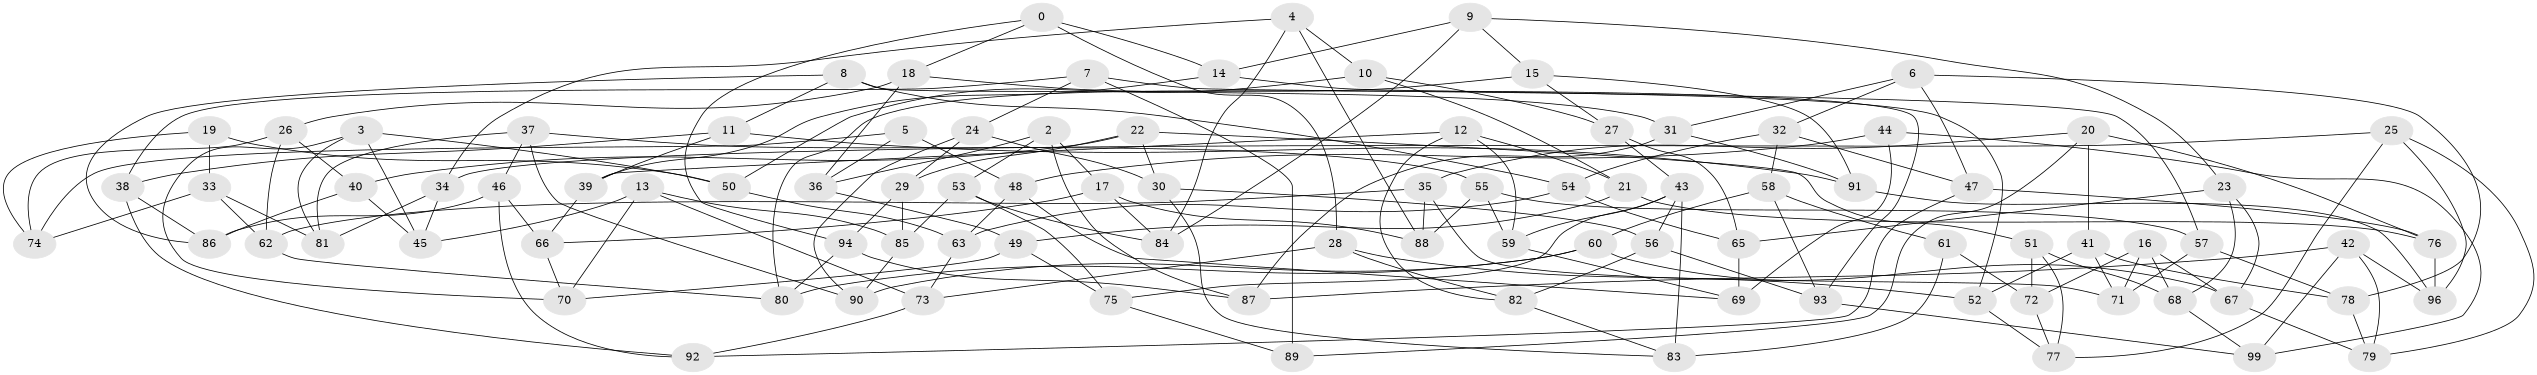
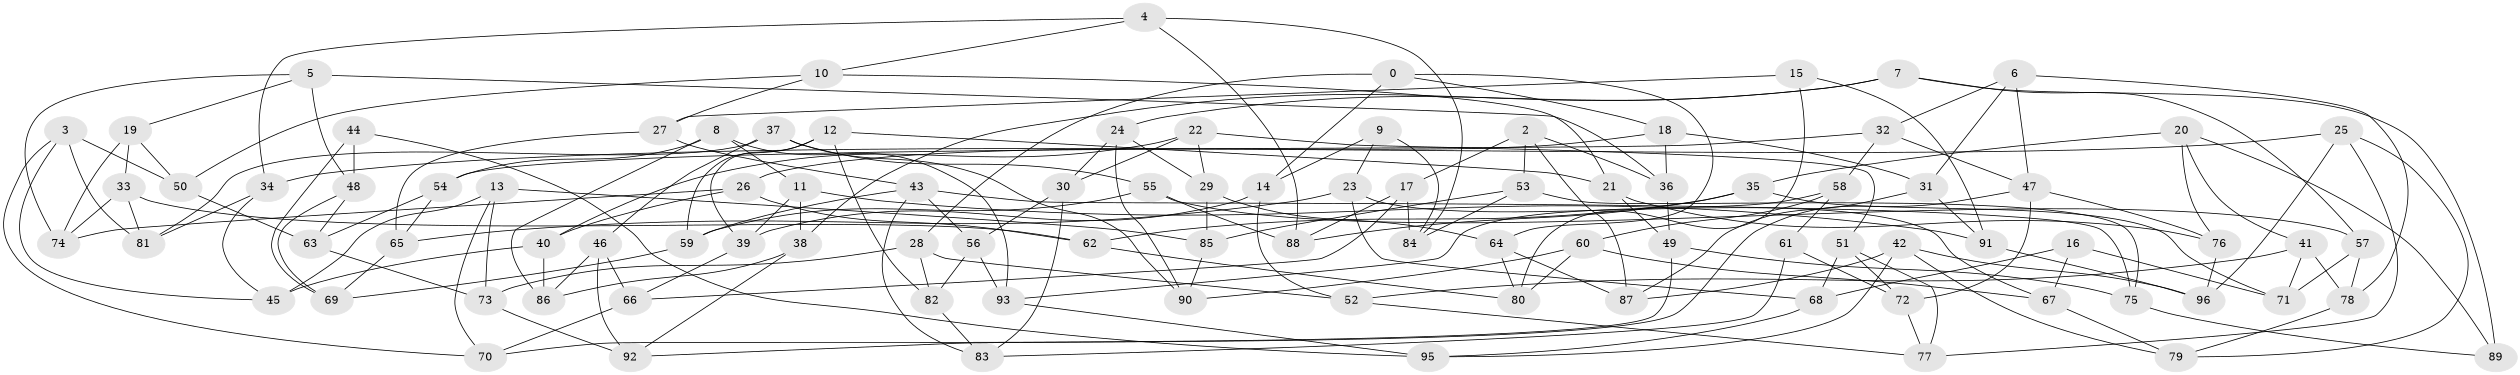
edge "9" -- "15": removed
edge "5" -- "19": added
node "94": label "94" -> "64"
edge "16" -- "72": now "47" -- "72"
node "99": label "99" -> "95"
